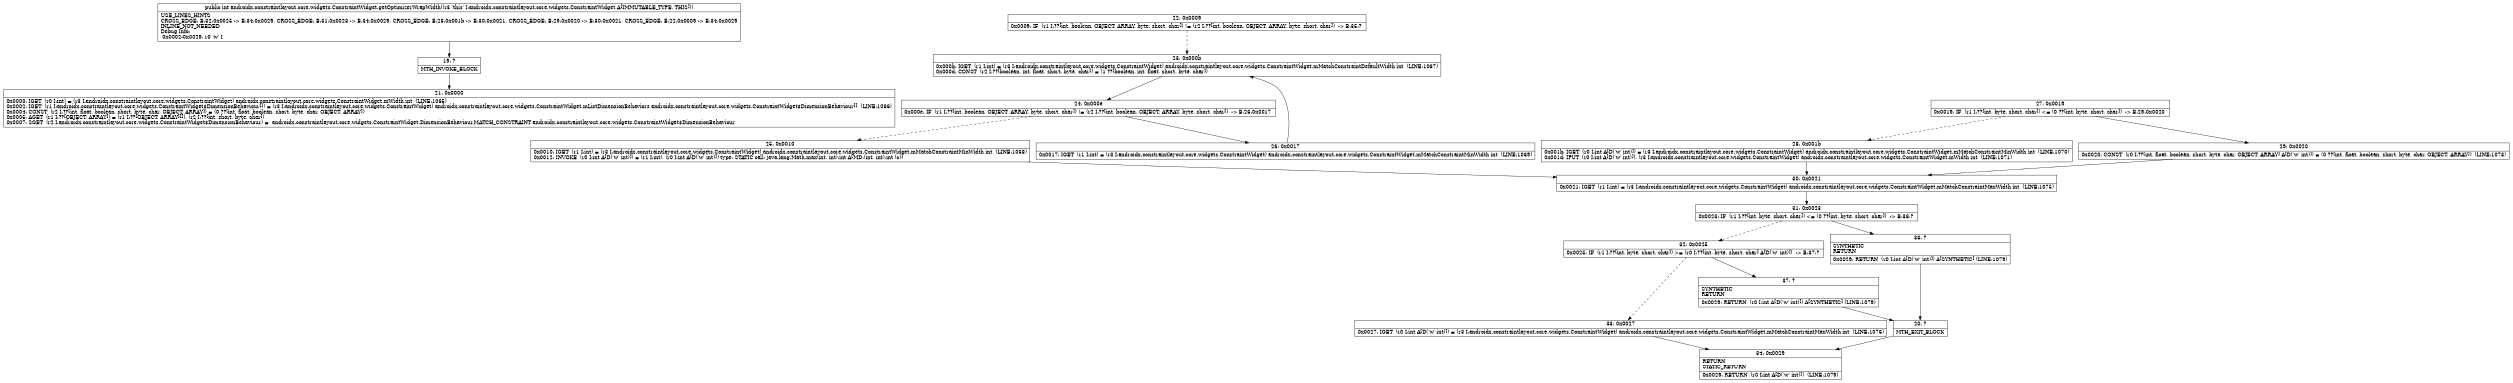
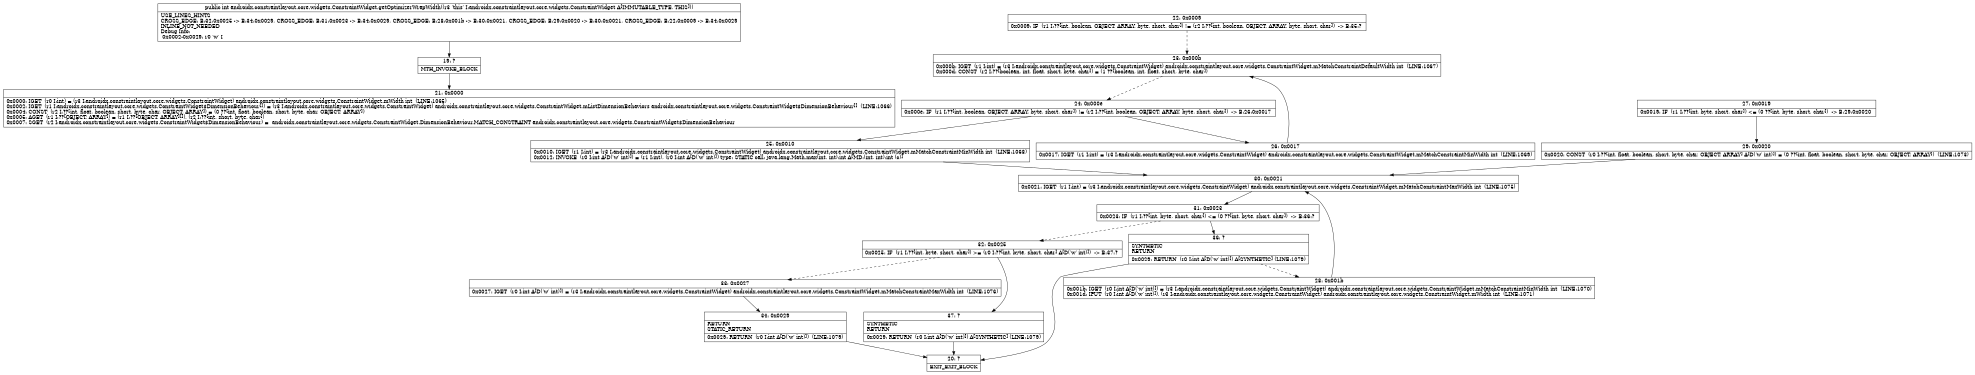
edge "23: 0x000b" -> "24: 0x000e": style solid -> dashed
edge "24: 0x000e" -> "25: 0x0010": style dashed -> solid
edge "27: 0x0019" -> "28: 0x001b": now "36: ?" -> "28: 0x001b"
node "20: ?": text "MTH_EXIT_BLOCK" -> "EXIT_EXIT_BLOCK"
edge "20: ?" -> "34: 0x0029": reversed
